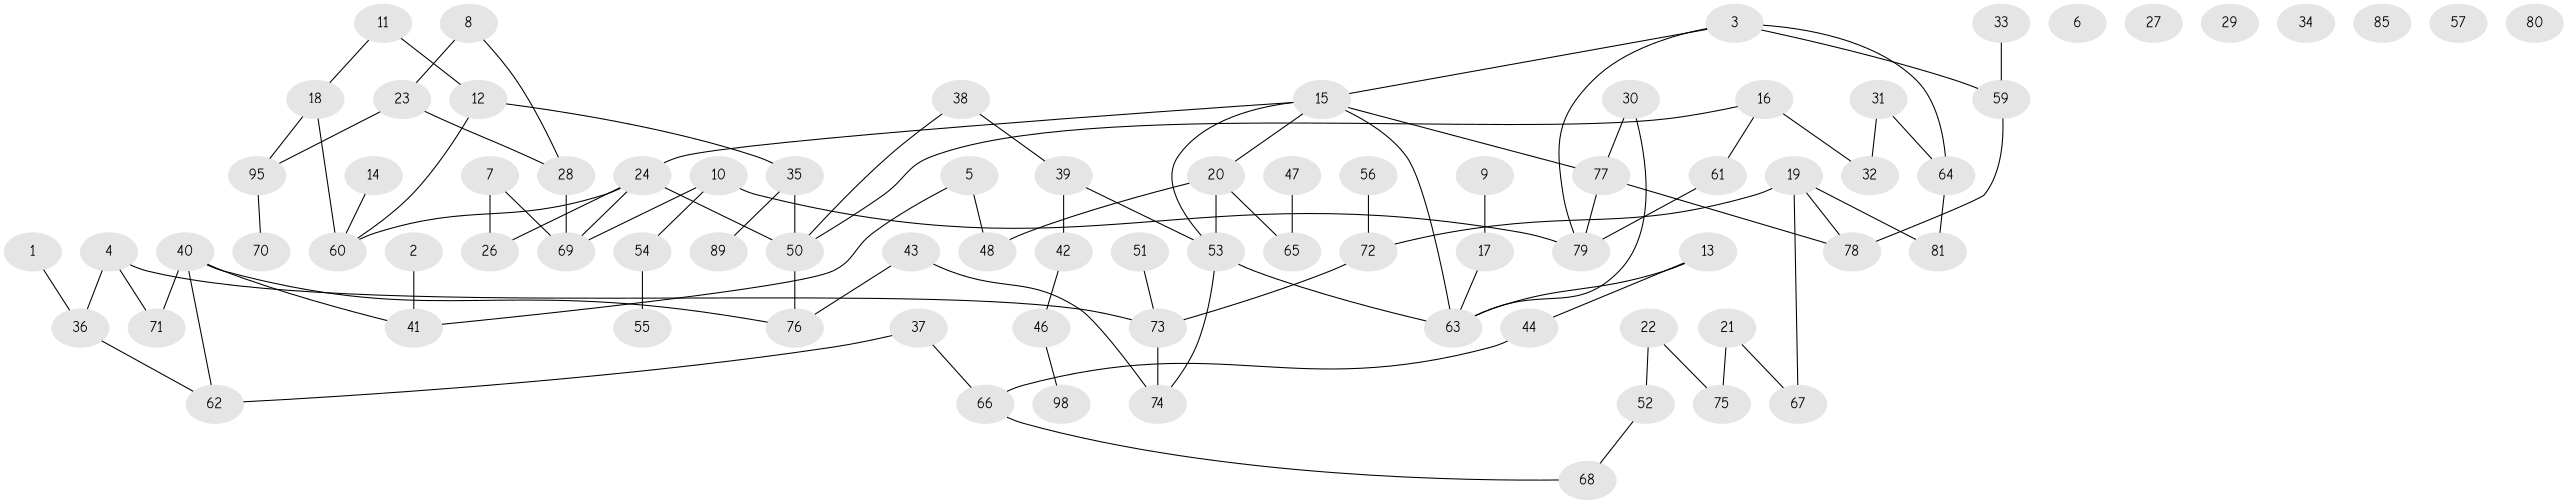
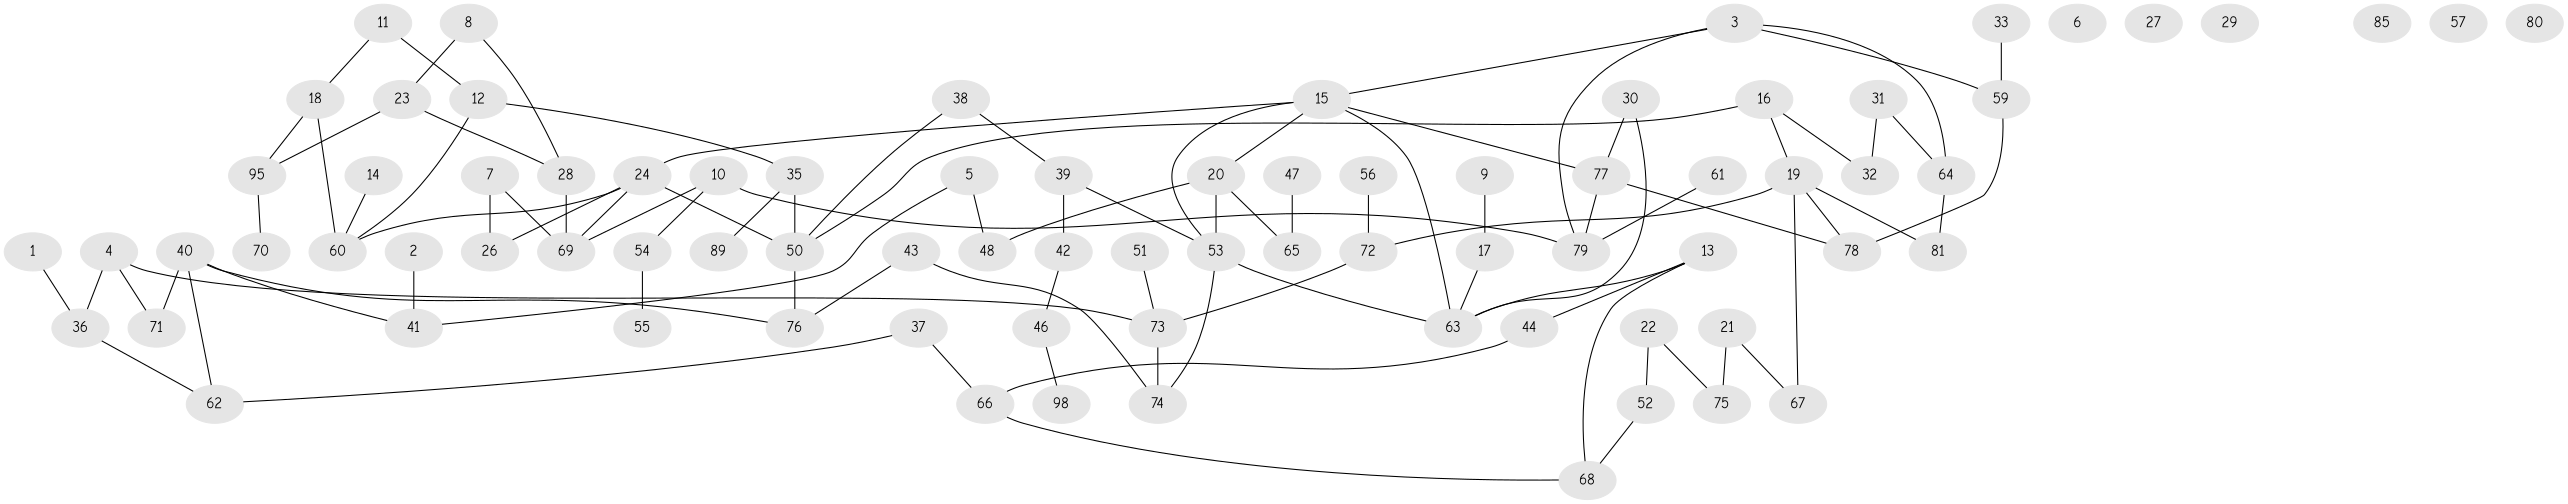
node "34": removed
edge "16" -- "61": now "16" -- "19"
edge "13" -- "68": added
